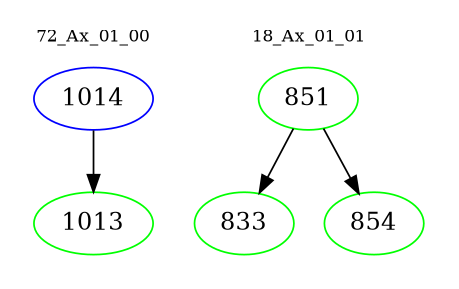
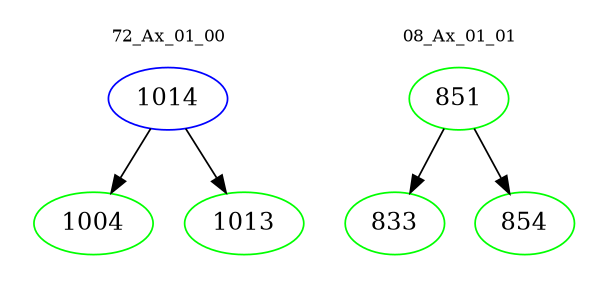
cluster "18_Ax_01_01": label "18_Ax_01_01" -> "08_Ax_01_01"
node "1004": added
